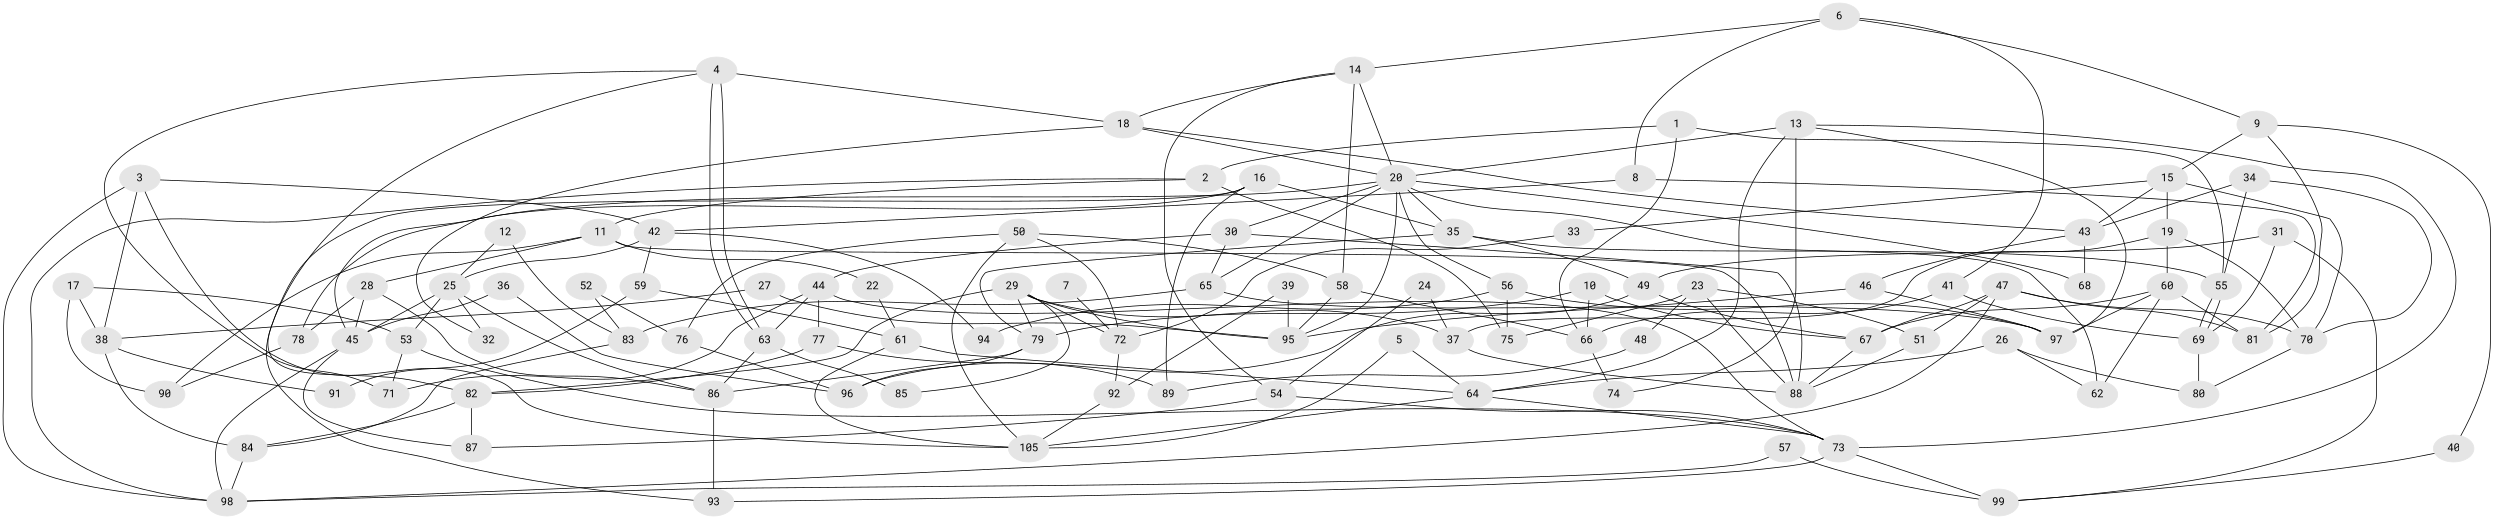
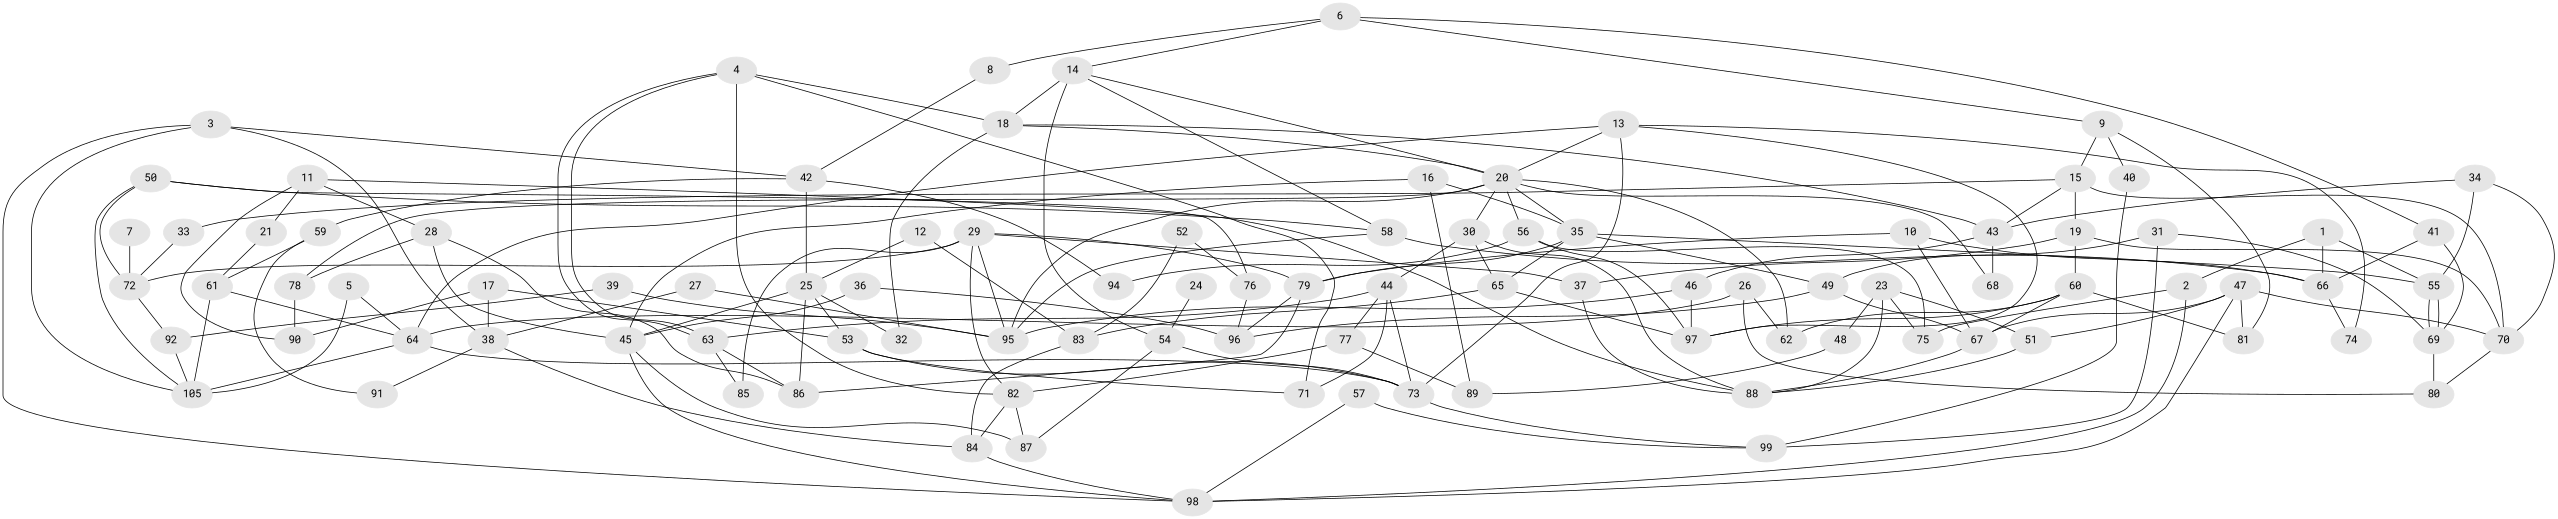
edge "2" -- "11": removed
edge "8" -- "81": removed
edge "20" -- "65": now "35" -- "65"
node "22": label "22" -> "21"
edge "24" -- "37": removed
node "93": removed
